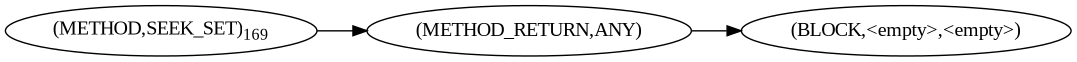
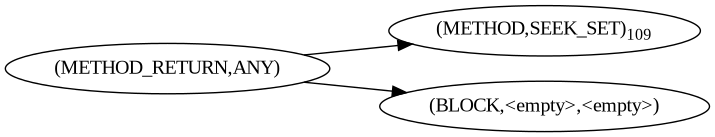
node "(METHOD,SEEK_SET)": text "169" -> "109"
edge "(METHOD,SEEK_SET)" -> "(METHOD_RETURN,ANY)": reversed
